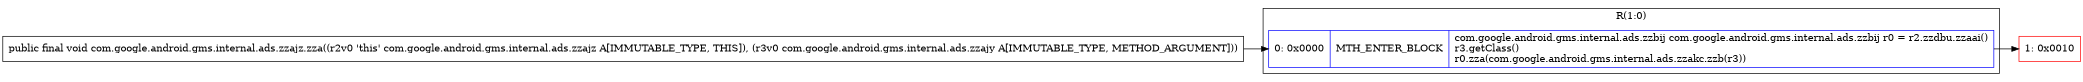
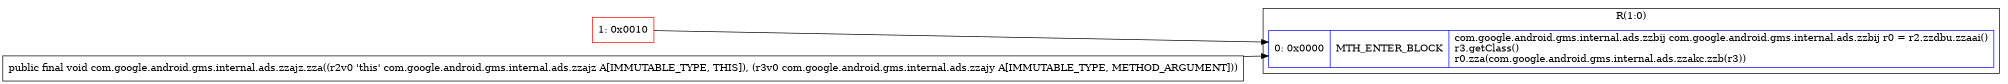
edge "0: 0x0000" -> "1: 0x0010": reversed
